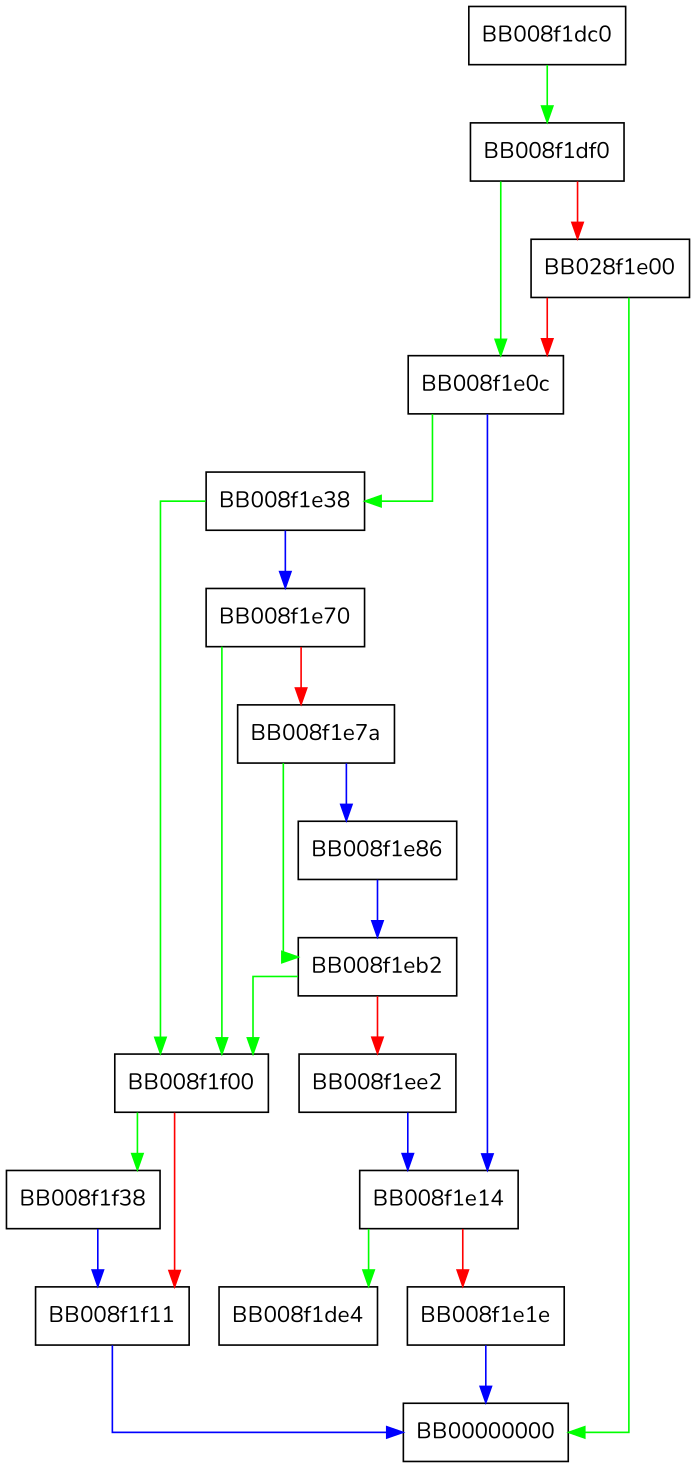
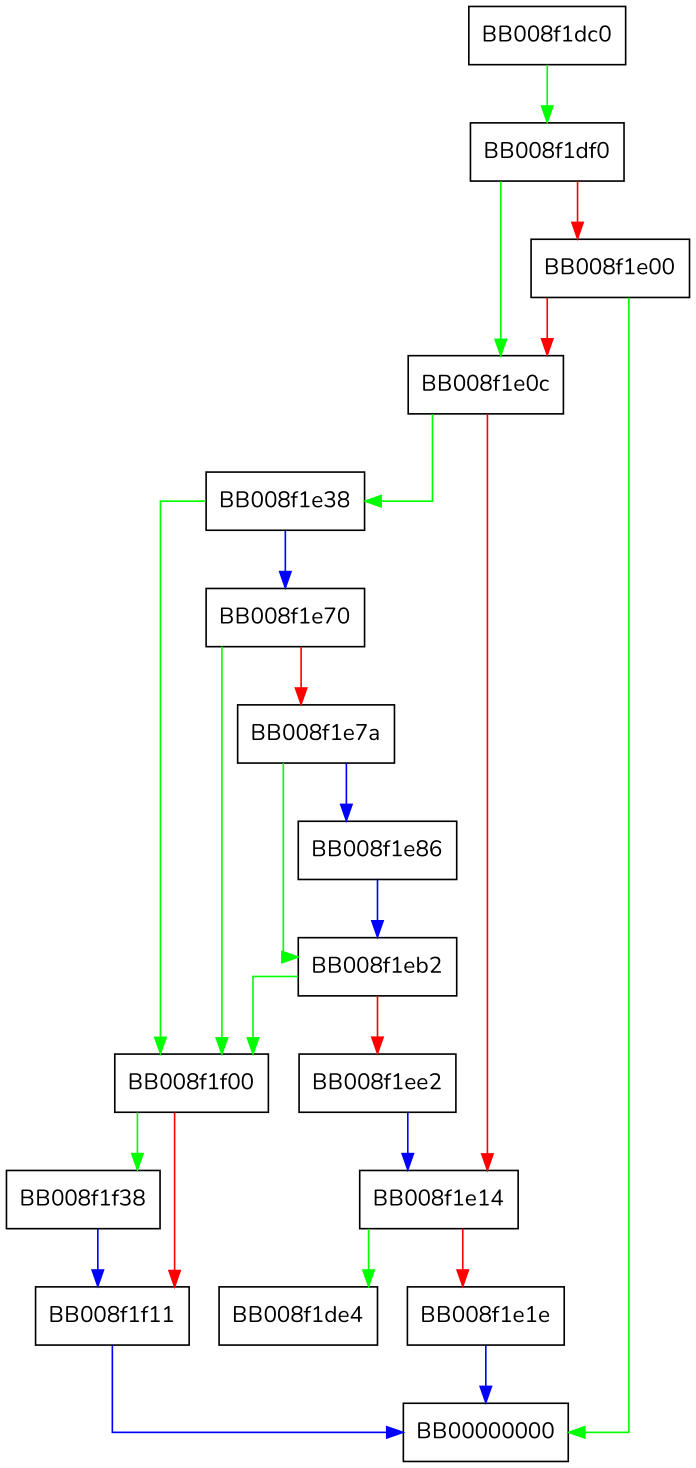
node "BB028f1e00": label "BB028f1e00" -> "BB008f1e00"
edge "BB008f1e0c" -> "BB008f1e14": color blue -> red
